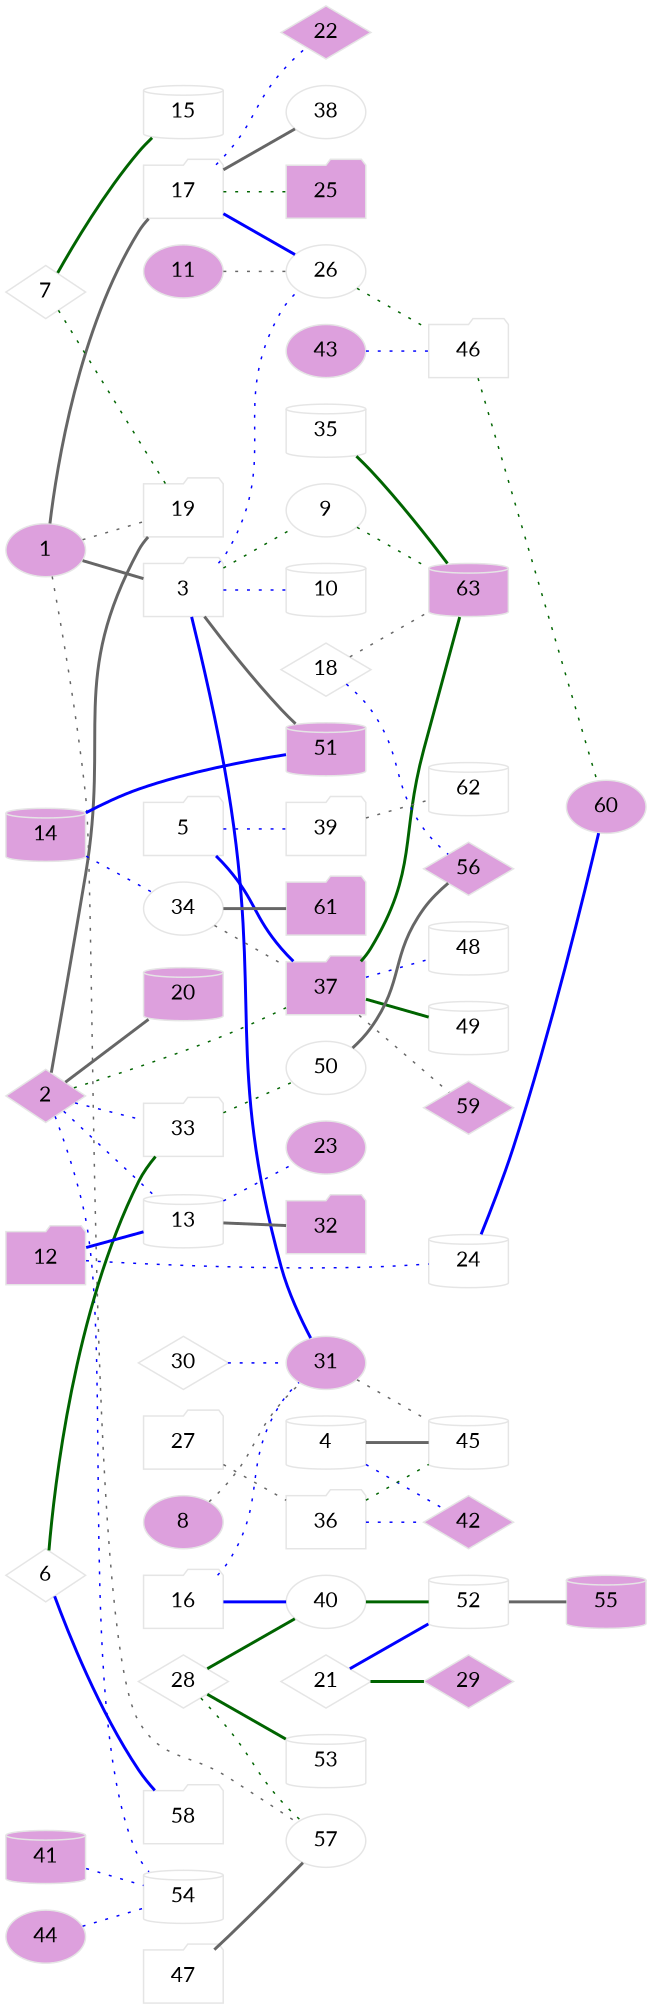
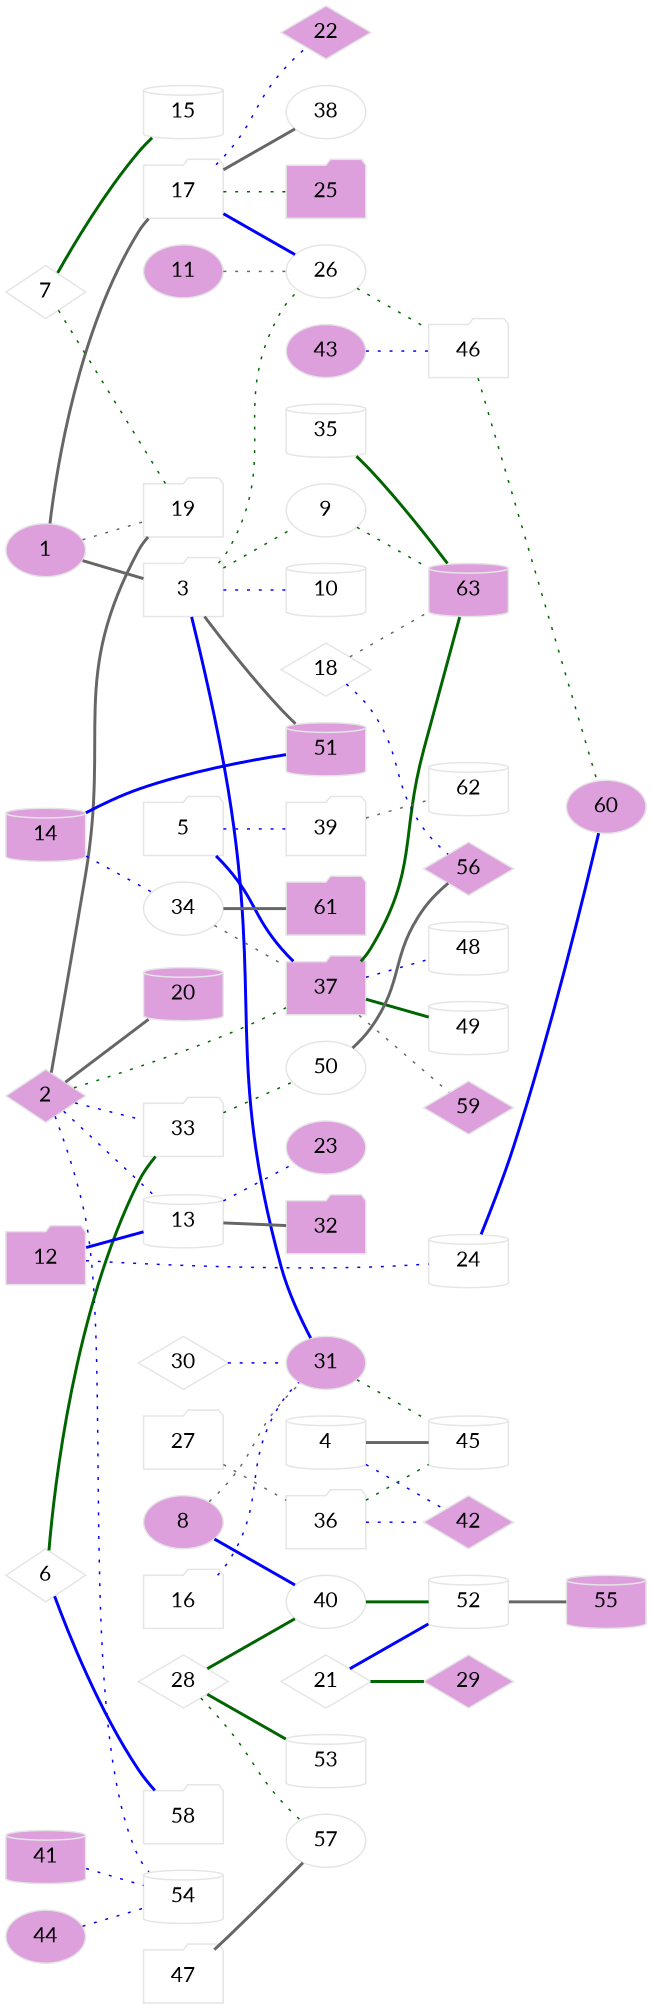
edge "26" -- "3": color blue -> darkgreen
edge "1" -- "57": removed
edge "31" -- "45": color gray40 -> darkgreen
edge "16" -- "40": now "8" -- "40"
